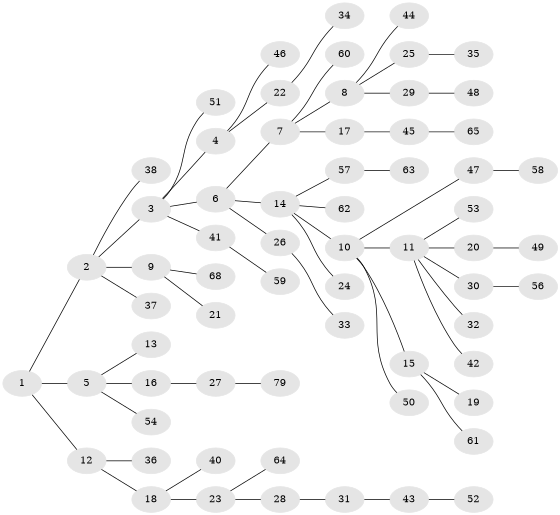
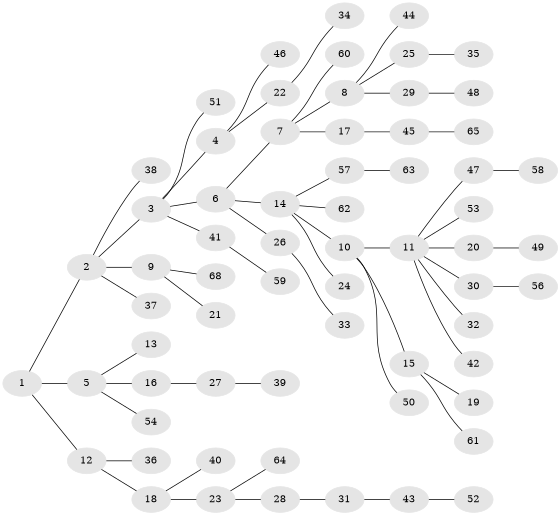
edge "47" -- "10": now "47" -- "11"
node "79": label "79" -> "39"
